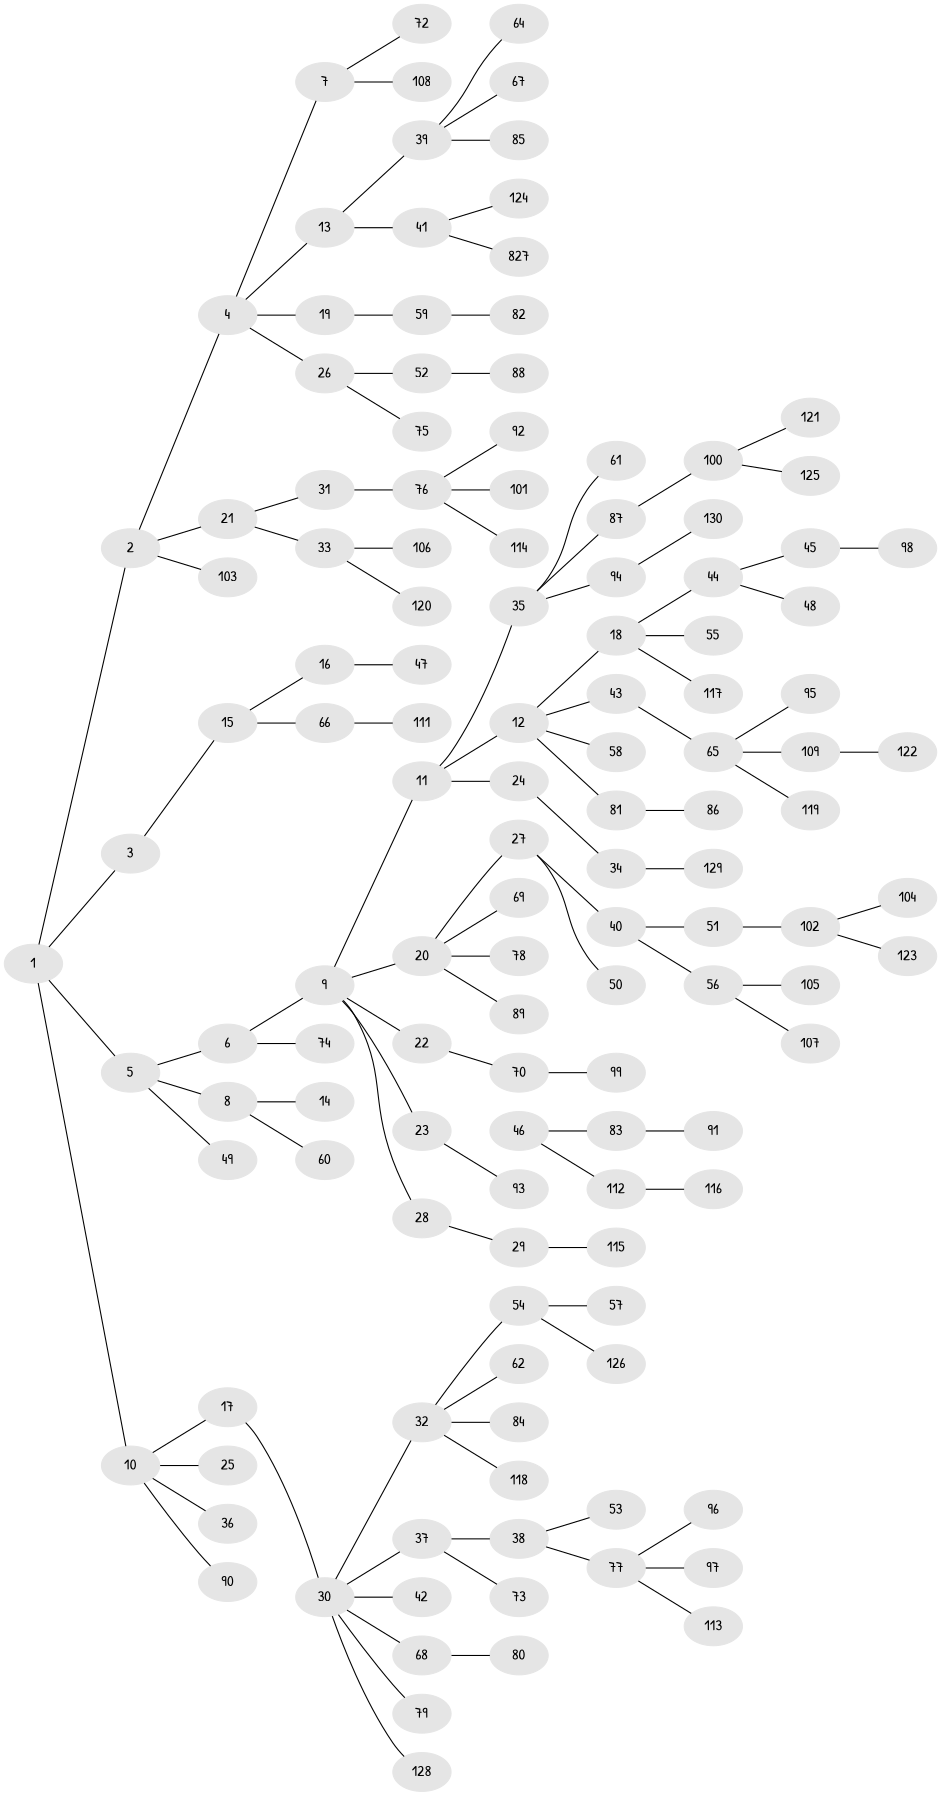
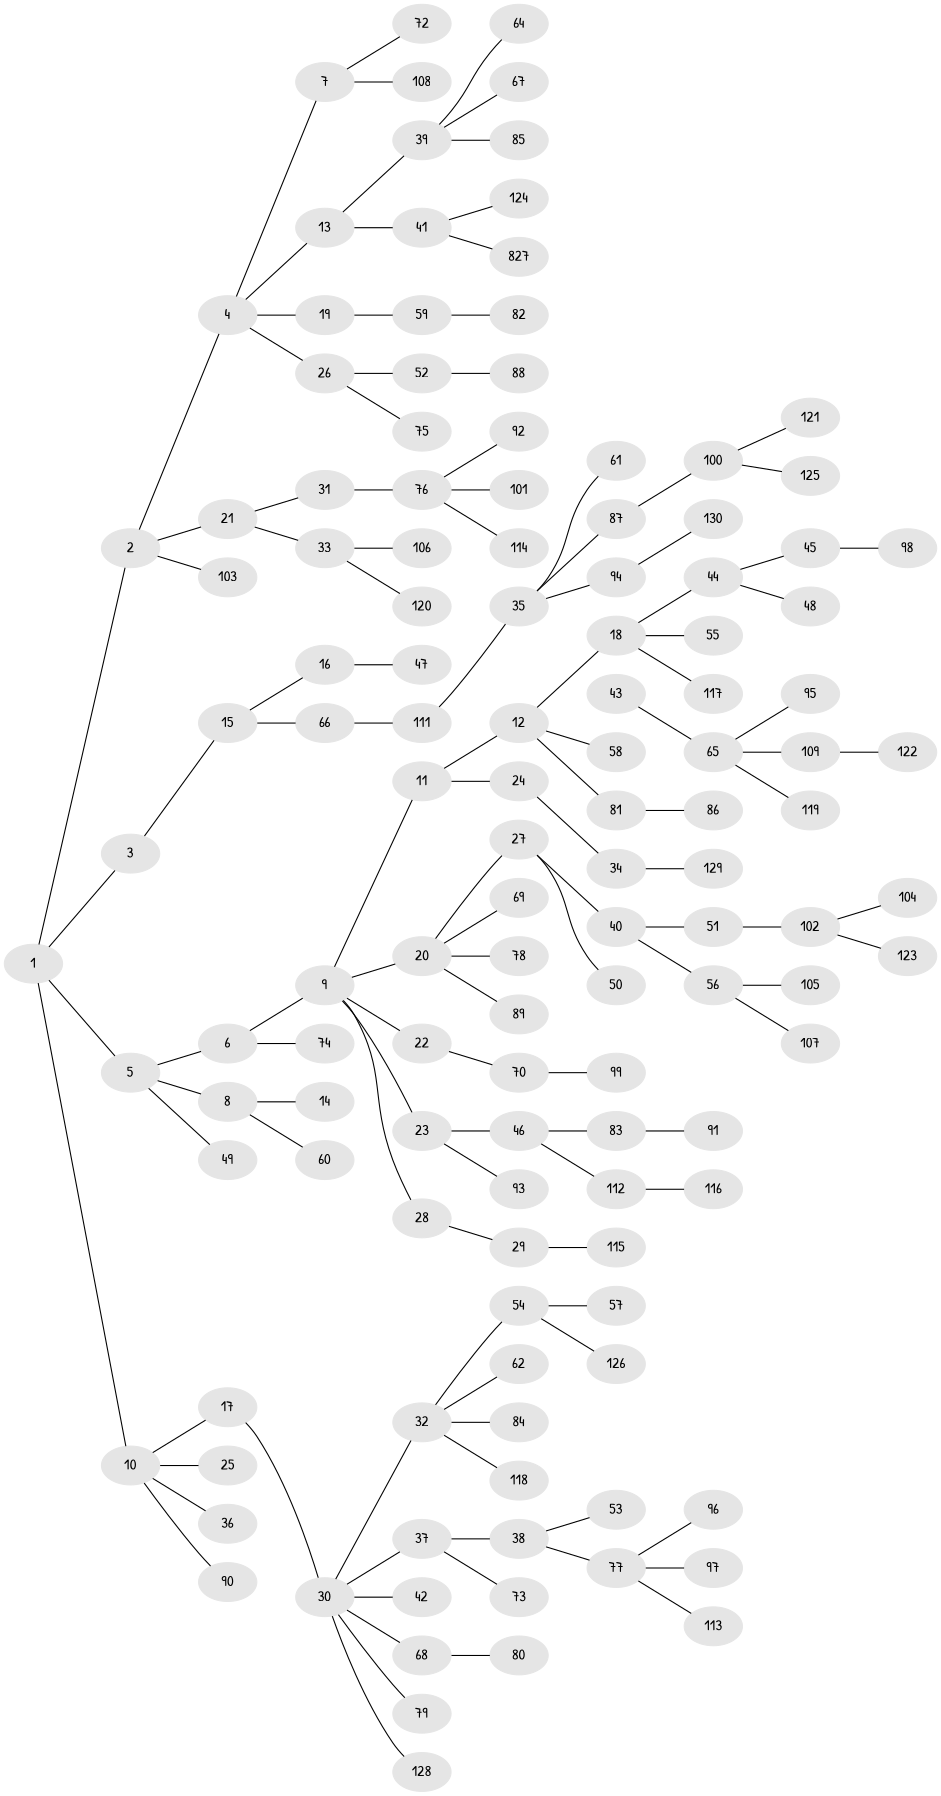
edge "35" -- "11": now "35" -- "111"
edge "43" -- "12": removed
edge "23" -- "46": added
